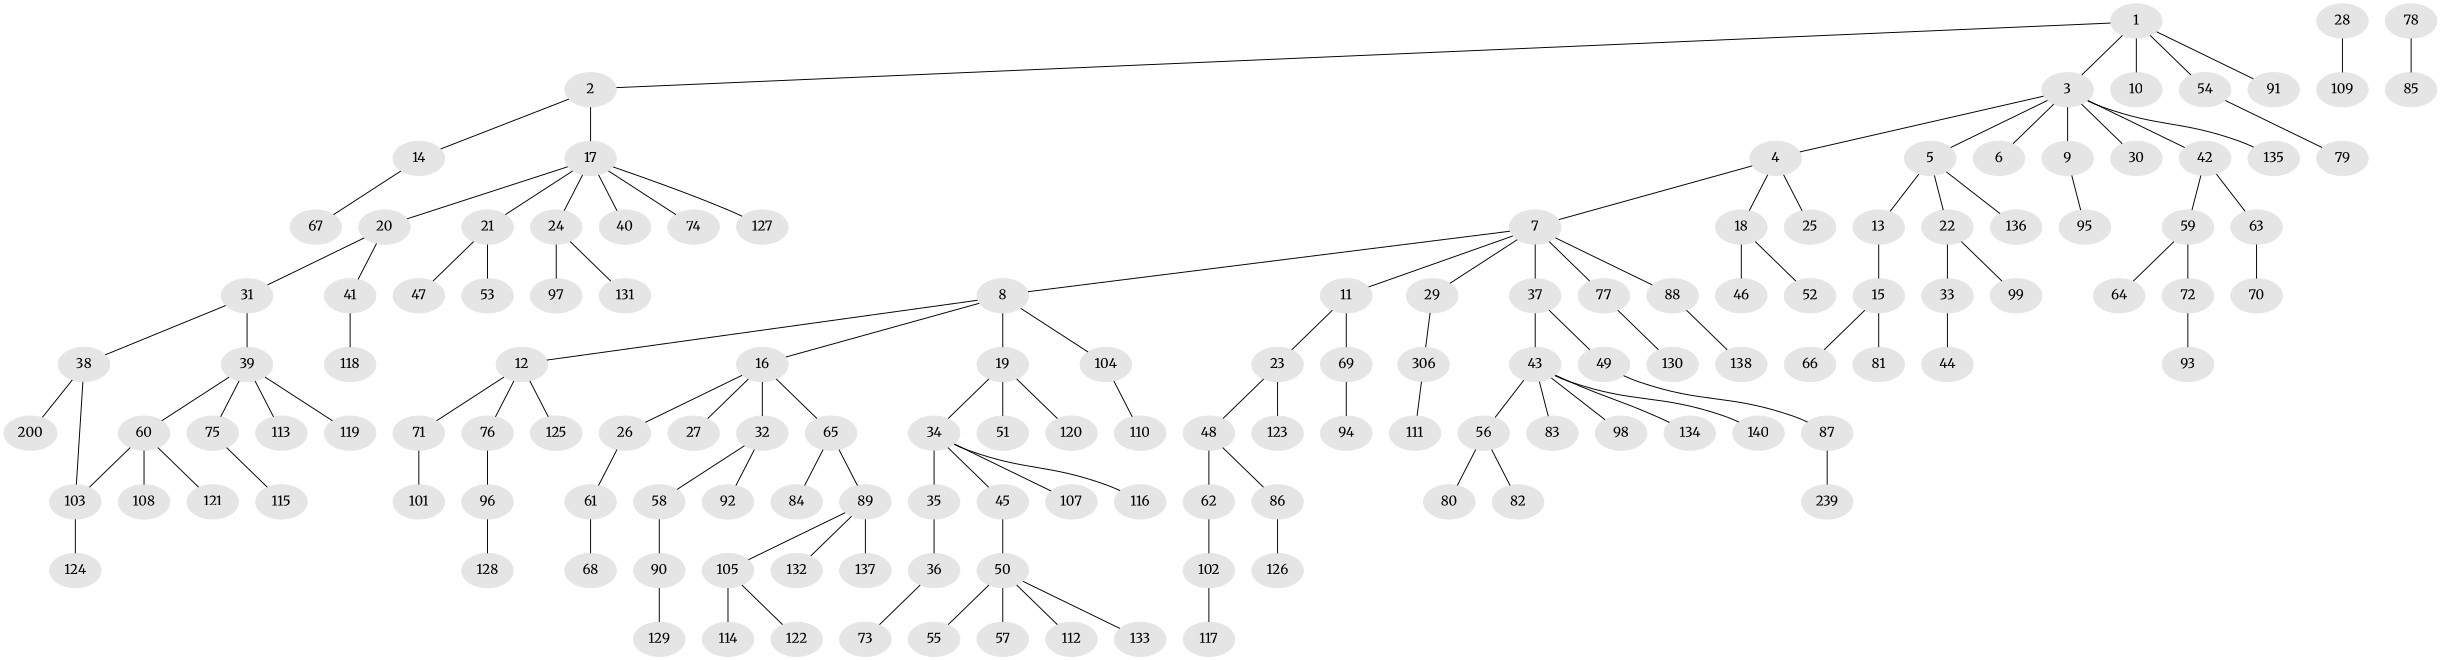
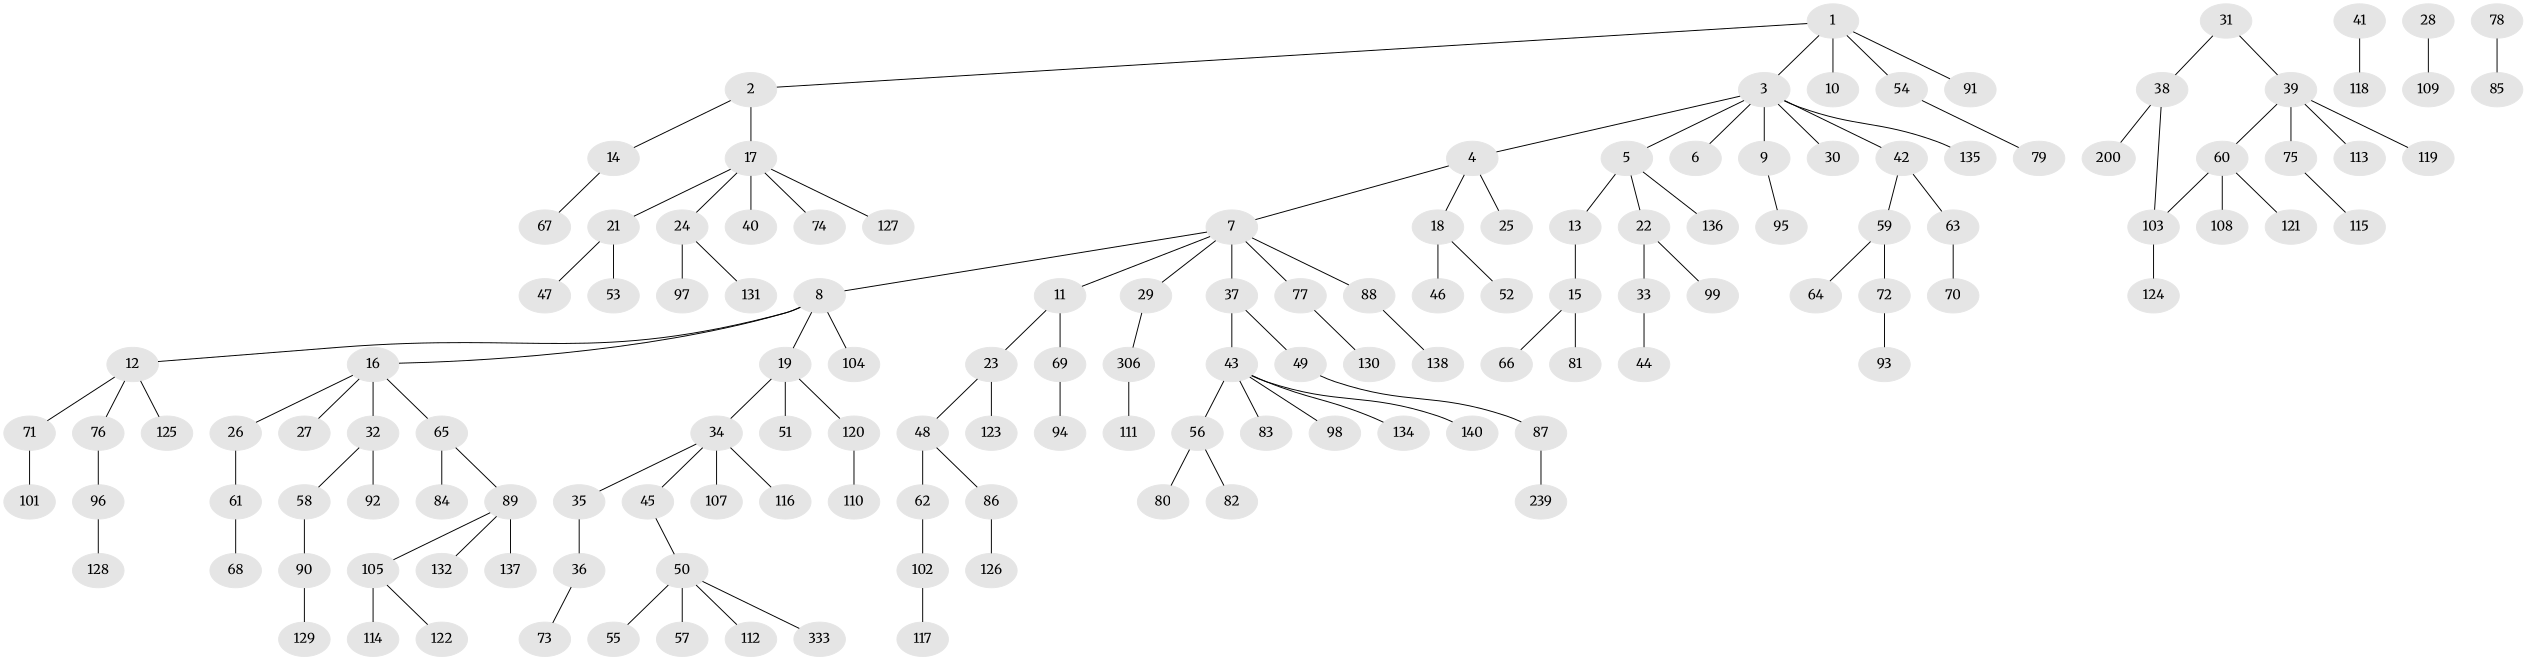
node "20": removed
edge "104" -- "110": now "120" -- "110"
node "133": label "133" -> "333"
